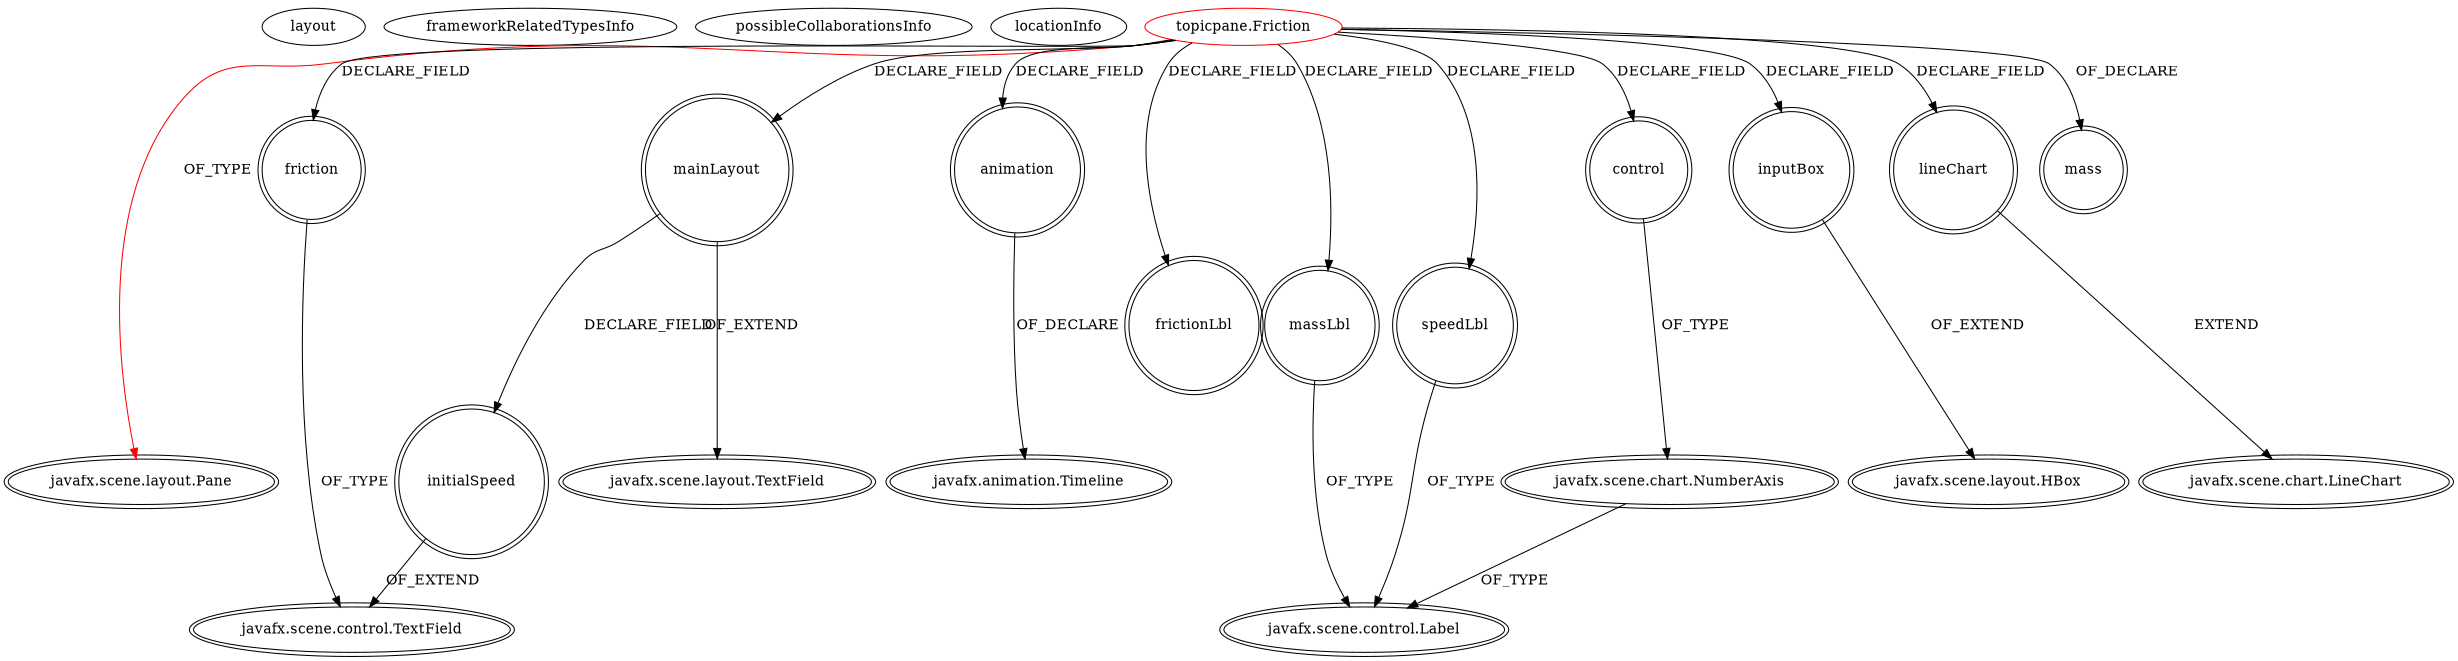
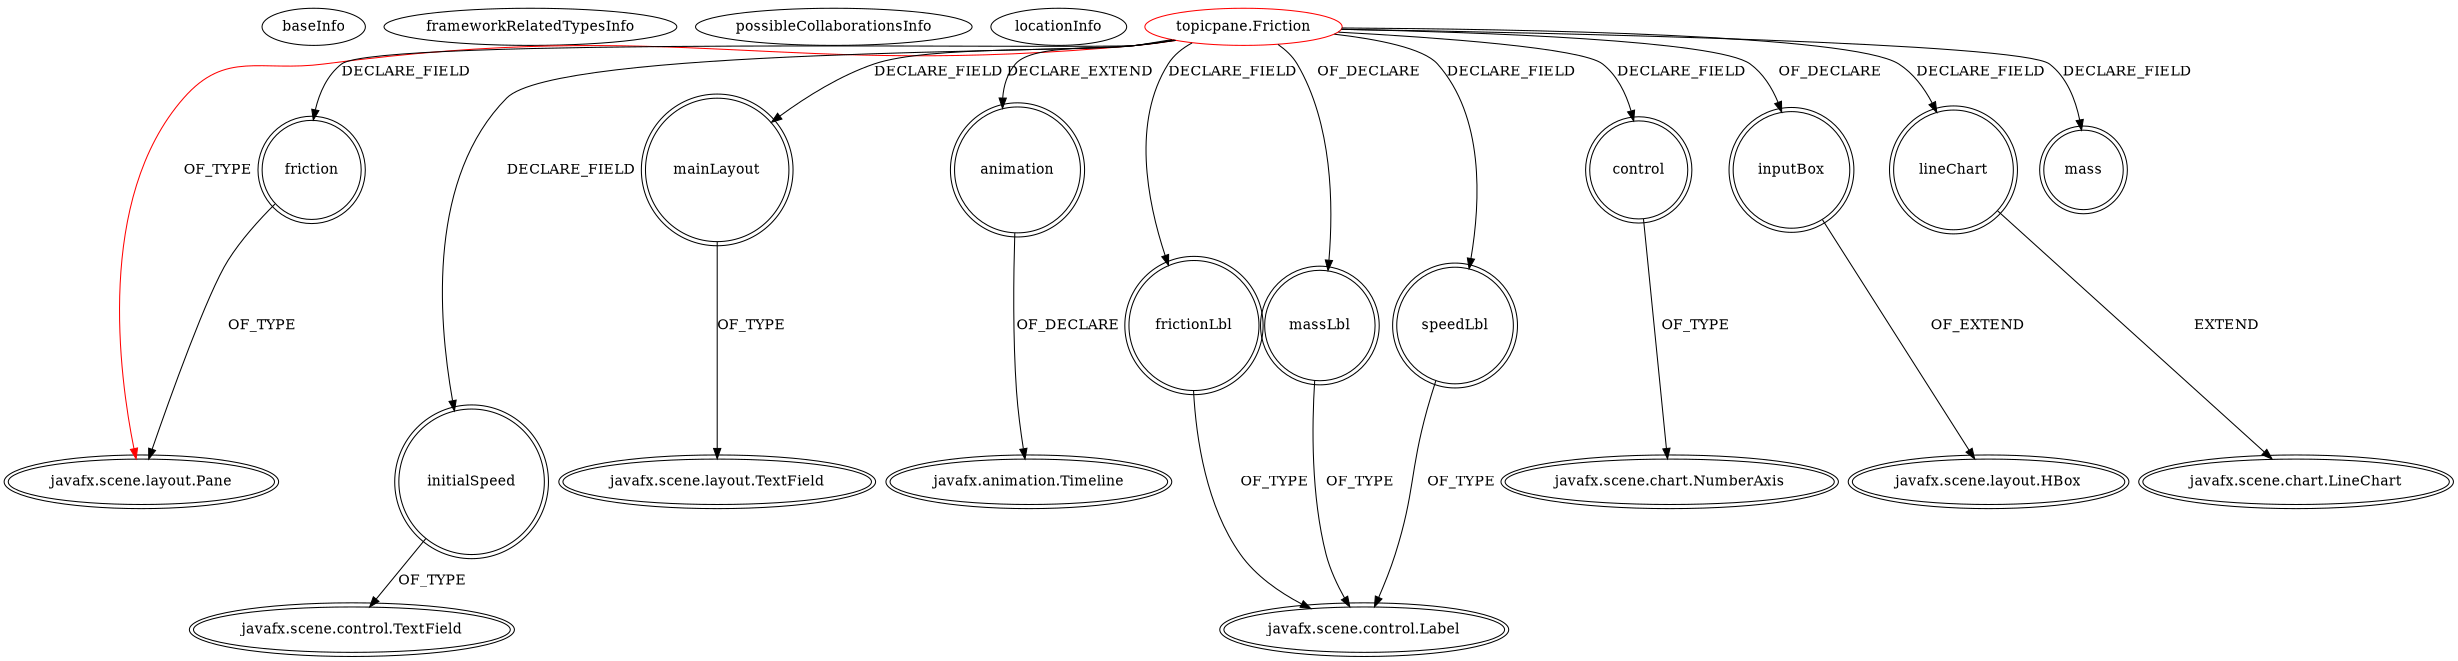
node "layout": label "layout" -> "baseInfo"
edge "topicpane.Friction" -> "animation": label "DECLARE_FIELD" -> "DECLARE_EXTEND"
edge "topicpane.Friction" -> "massLbl": label "DECLARE_FIELD" -> "OF_DECLARE"
edge "topicpane.Friction" -> "inputBox": label "DECLARE_FIELD" -> "OF_DECLARE"
edge "topicpane.Friction" -> "mass": label "OF_DECLARE" -> "DECLARE_FIELD"
edge "mainLayout" -> "initialSpeed": now "topicpane.Friction" -> "initialSpeed"
edge "mainLayout" -> "javafx.scene.layout.TextField": label "OF_EXTEND" -> "OF_TYPE"
edge "friction" -> "javafx.scene.control.TextField": now "friction" -> "javafx.scene.layout.Pane"
edge "javafx.scene.chart.NumberAxis" -> "javafx.scene.control.Label": now "frictionLbl" -> "javafx.scene.control.Label"
edge "initialSpeed" -> "javafx.scene.control.TextField": label "OF_EXTEND" -> "OF_TYPE"
